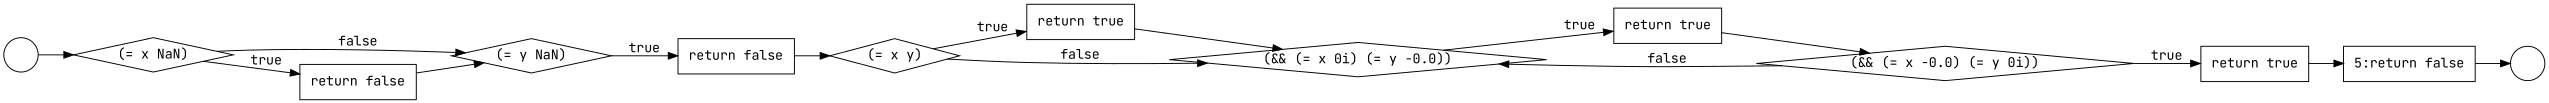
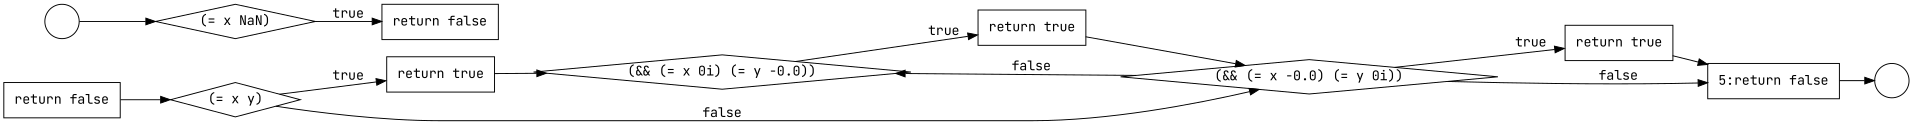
node "(= y NaN)": removed
edge "(= x y)" -> "(&& (= x 0i) (= y -0.0))": now "(= x y)" -> "(&& (= x -0.0) (= y 0i))"
edge "(&& (= x -0.0) (= y 0i))" -> "5:return false": added, label "false"
